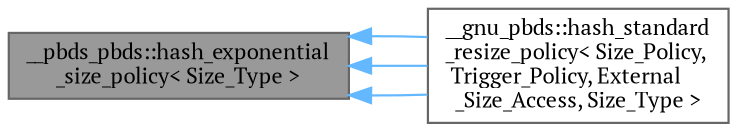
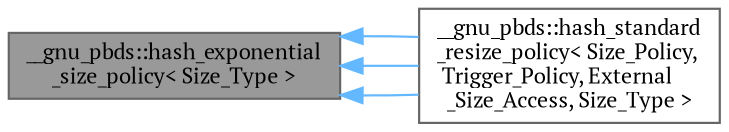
node "__pbds_pbds::hash_exponential _size_policy< Size_Type >": label "__pbds_pbds::hash_exponential _size_policy< Size_Type >" -> "__gnu_pbds::hash_exponential _size_policy< Size_Type >"
